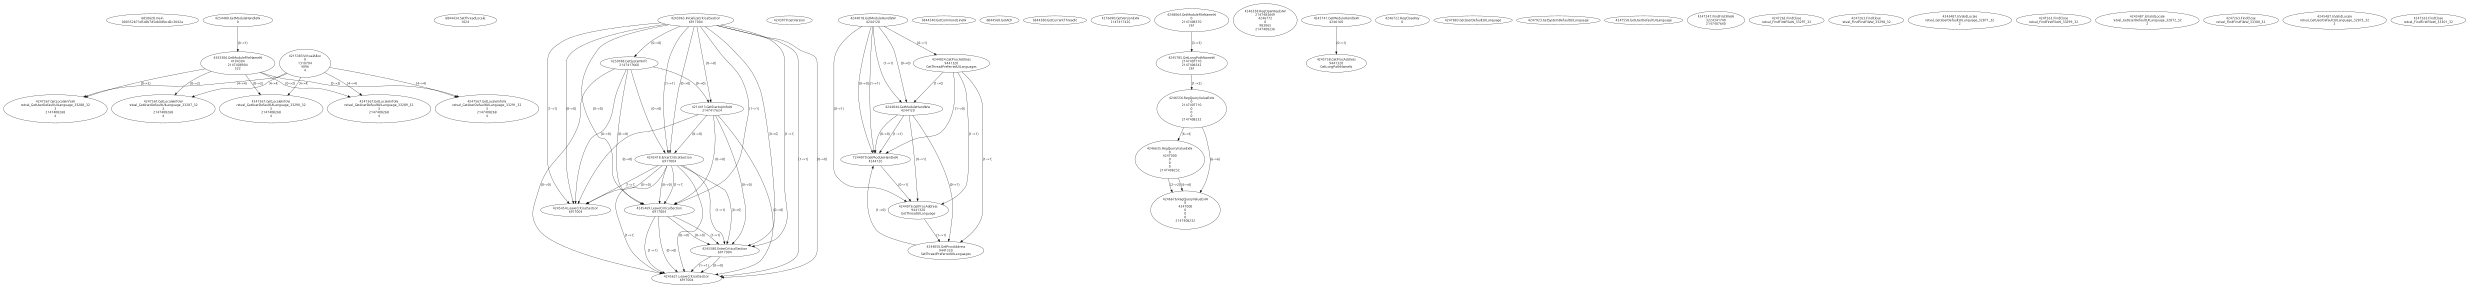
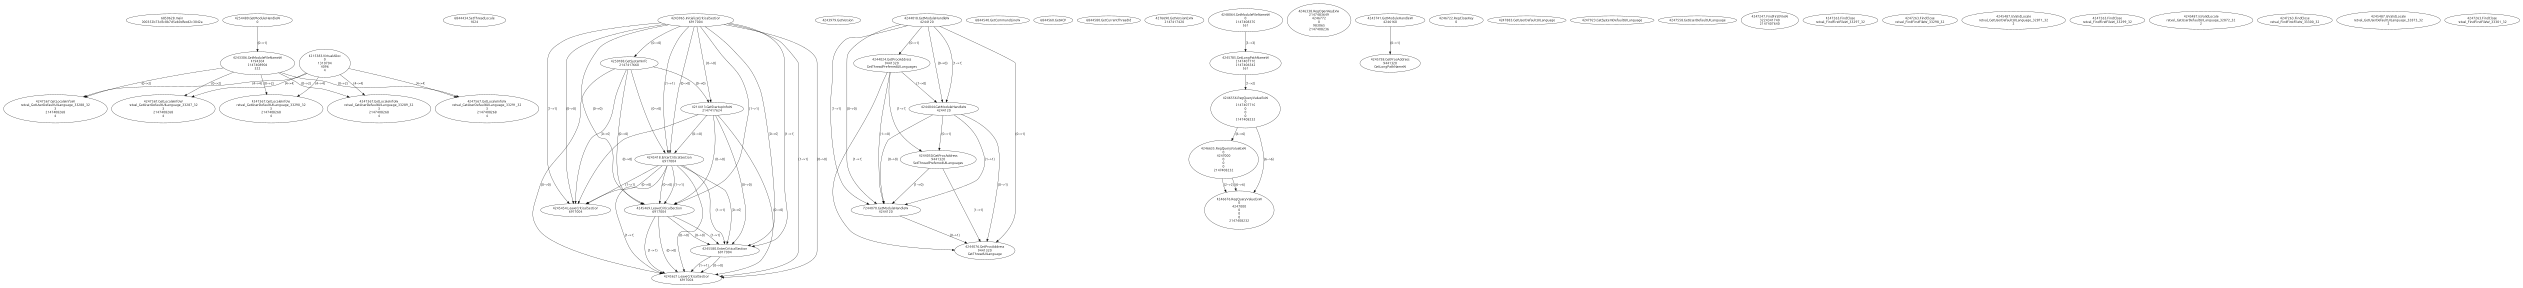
edge "4244076.GetProcAddress 9441320 GetThreadUILanguage" -> "4244050.GetProcAddress 9441320 SetThreadPreferredUILanguages": reversed
